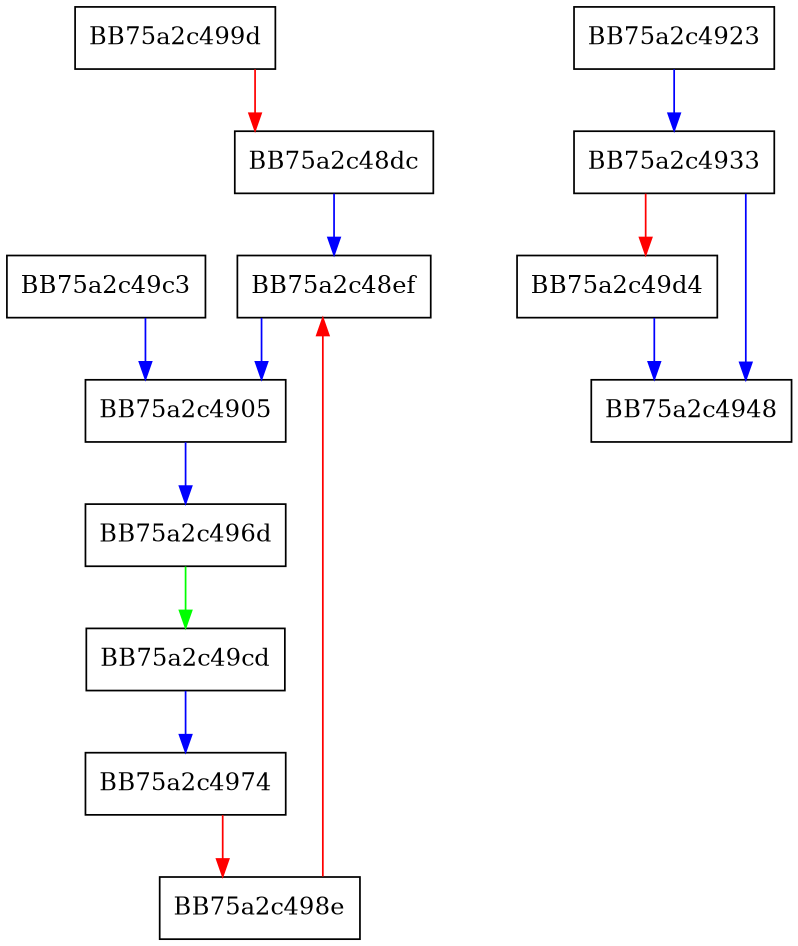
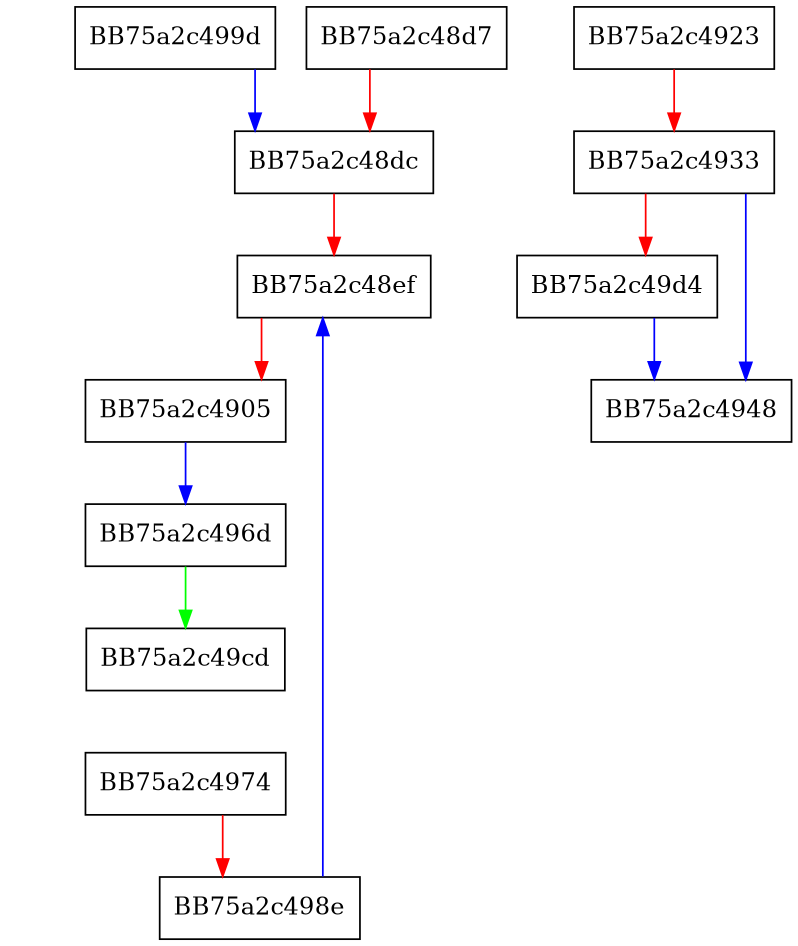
node "BB75a2c48d7": added
edge "BB75a2c499d" -> "BB75a2c48dc": color red -> blue
edge "BB75a2c4923" -> "BB75a2c4933": color blue -> red
edge "BB75a2c48dc" -> "BB75a2c48ef": color blue -> red
node "BB75a2c49c3": removed
edge "BB75a2c48ef" -> "BB75a2c4905": color blue -> red
edge "BB75a2c498e" -> "BB75a2c48ef": color red -> blue
edge "BB75a2c49cd" -> "BB75a2c4974": removed
